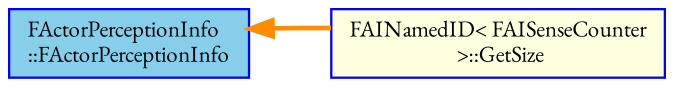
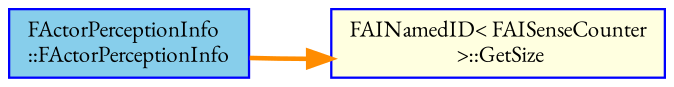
edge "FAINamedID< FAISenseCounter >::GetSize" -> "FActorPerceptionInfo ::FActorPerceptionInfo": reversed
